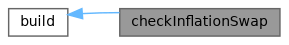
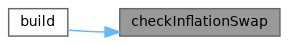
edge "checkInflationSwap" -> "build": reversed
